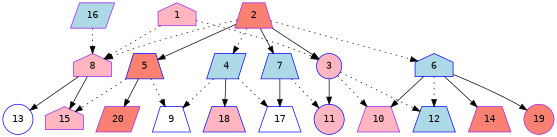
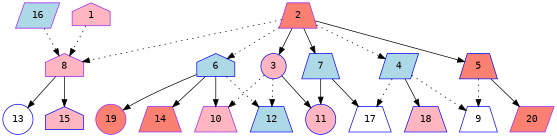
edge "1" -> "3": removed
edge "7" -> "11": style dotted -> solid
edge "5" -> "15": removed
node "15": color purple -> blue
